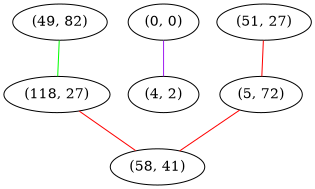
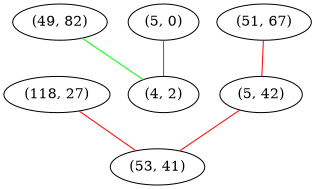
node "(0, 0)": label "(0, 0)" -> "(5, 0)"
node "(51, 27)": label "(51, 27)" -> "(51, 67)"
edge "(49, 82)" -- "(118, 27)": now "(49, 82)" -- "(4, 2)"
node "(5, 72)": label "(5, 72)" -> "(5, 42)"
node "(58, 41)": label "(58, 41)" -> "(53, 41)"
